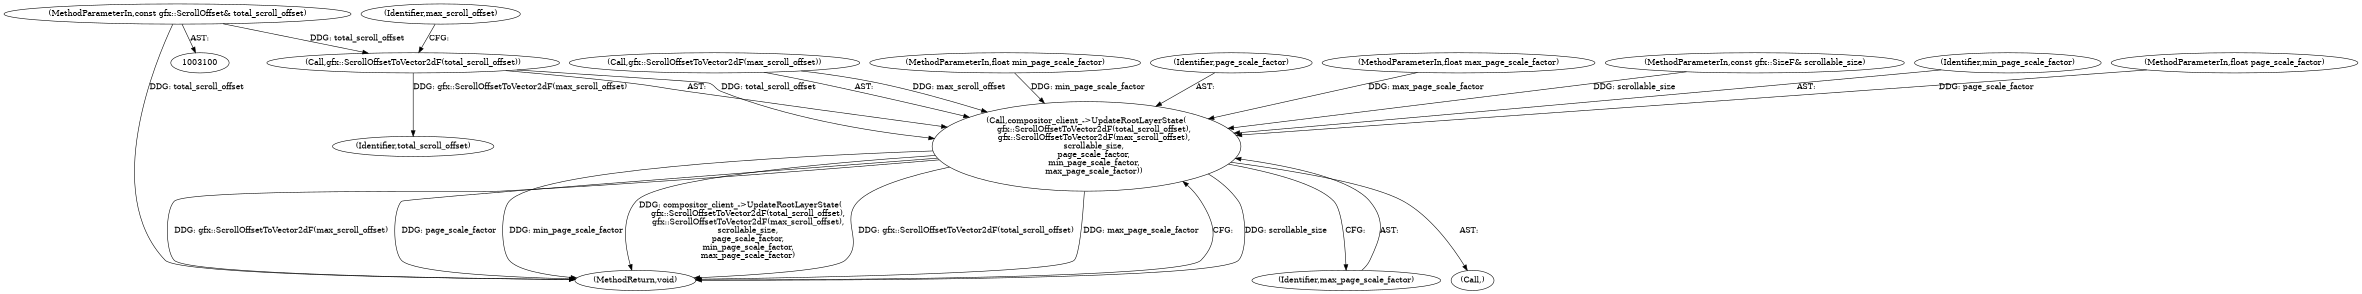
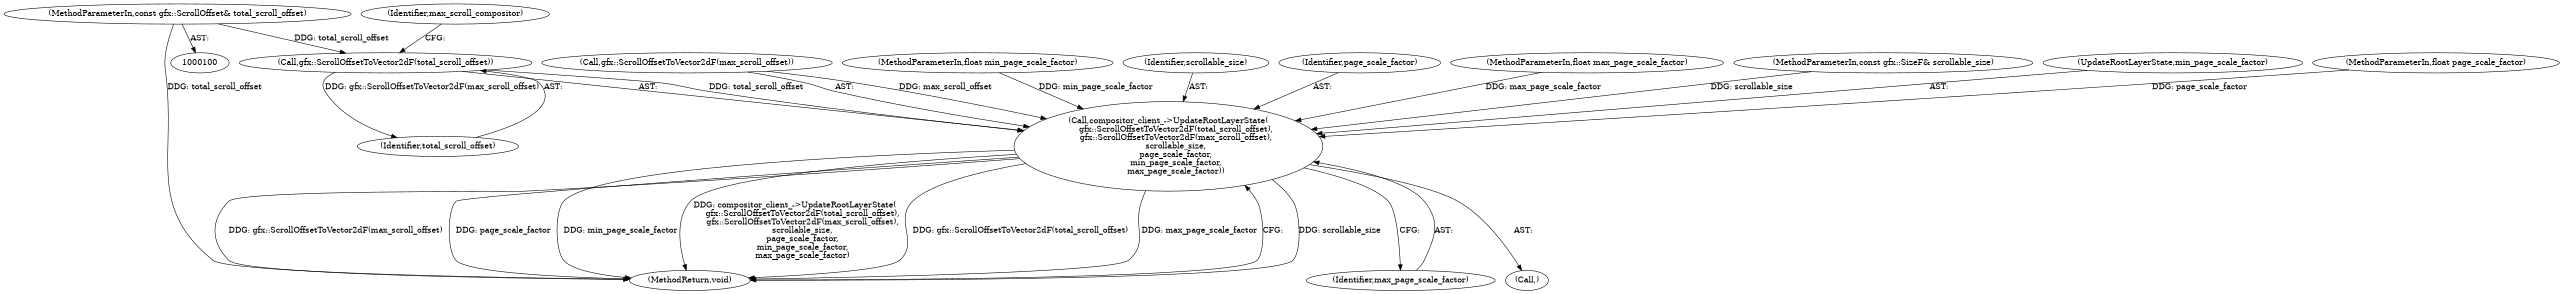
node "(Identifier,max_scroll_offset)": label "(Identifier,max_scroll_offset)" -> "(Identifier,max_scroll_compositor)"
node "1003100": label "1003100" -> "1000100"
node "(Identifier,scrollable_size)": added
node "(Identifier,min_page_scale_factor)": label "(Identifier,min_page_scale_factor)" -> "(UpdateRootLayerState,min_page_scale_factor)"
edge "(Identifier,total_scroll_offset)" -> "(Call,gfx::ScrollOffsetToVector2dF(total_scroll_offset))": added, label "AST:"
